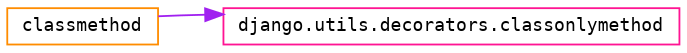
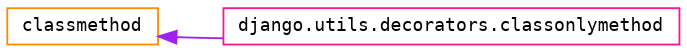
edge "classmethod" -> "django.utils.decorators.classonlymethod": reversed
